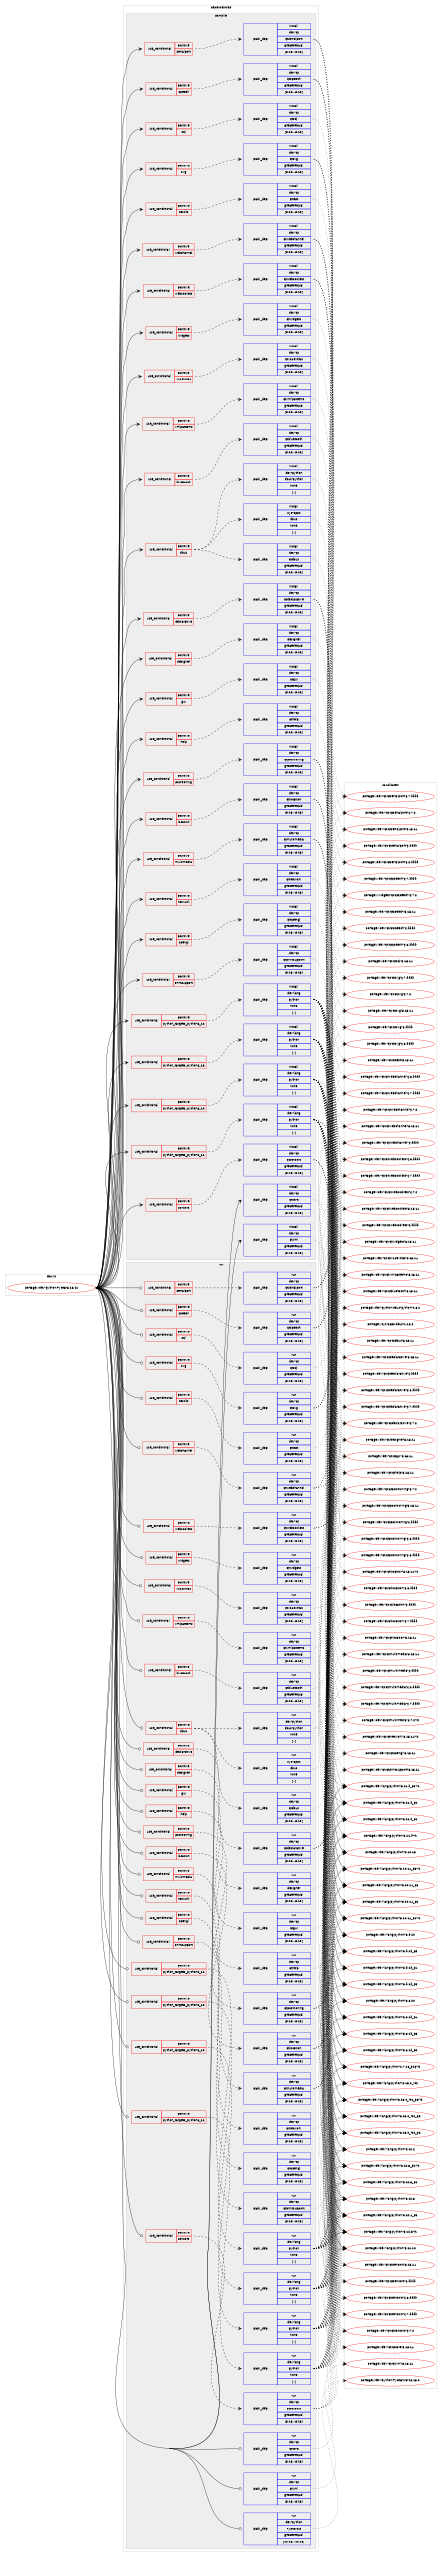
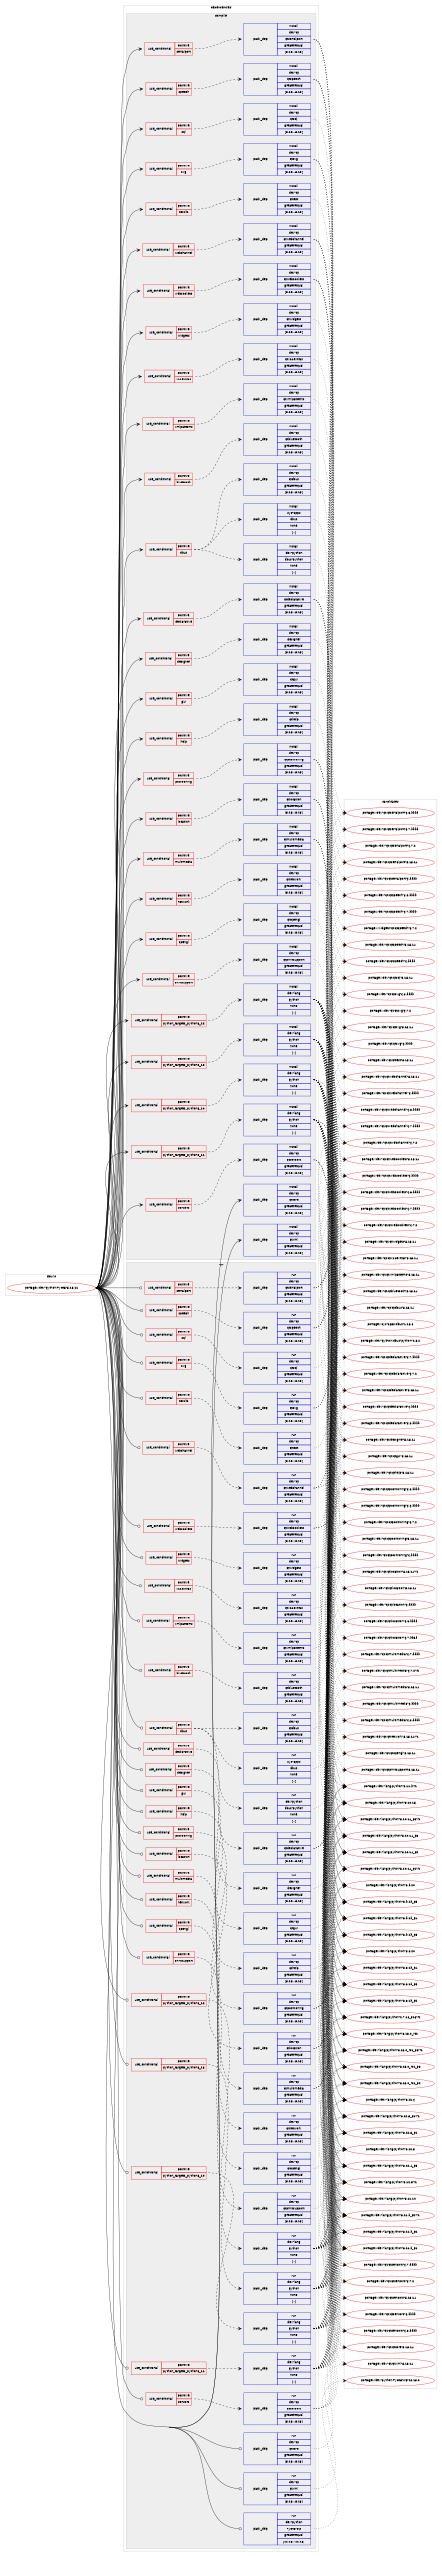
node "portage://dev-qt/qtsvg-6.7.9999": removed
node "portage://dev-qt/qtlocation-6.7.9999": label "portage://dev-qt/qtlocation-6.7.9999" -> "portage://dev-qt/qtlocation-6.7.9939"
